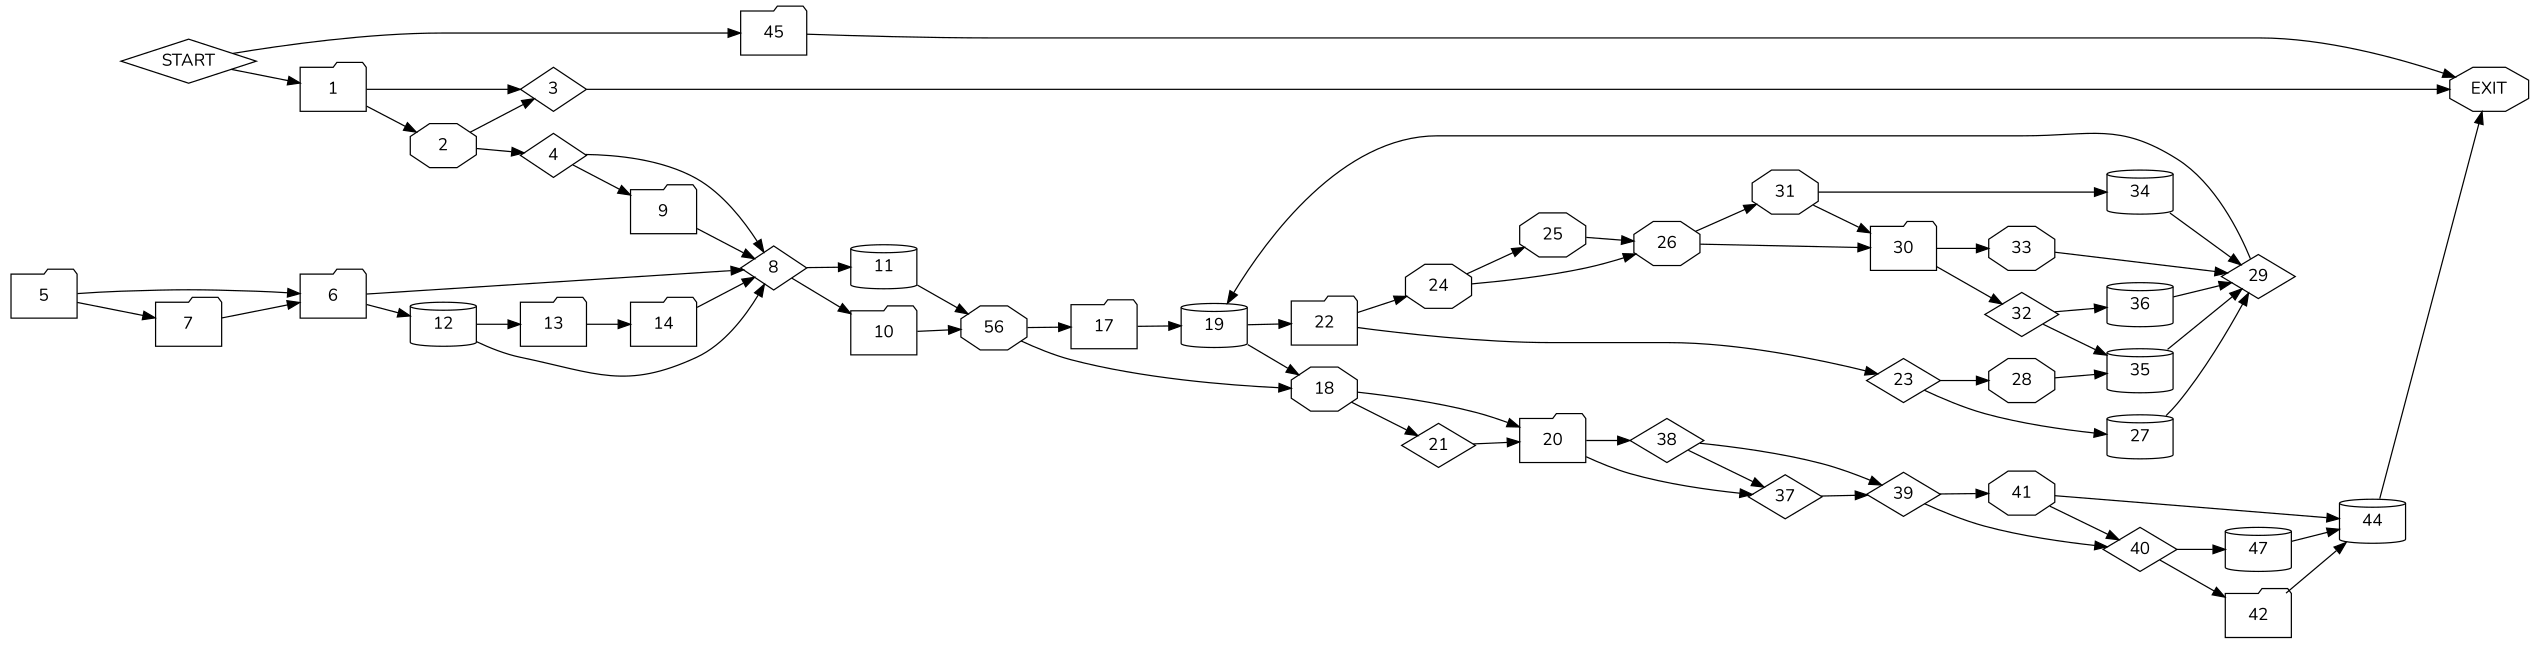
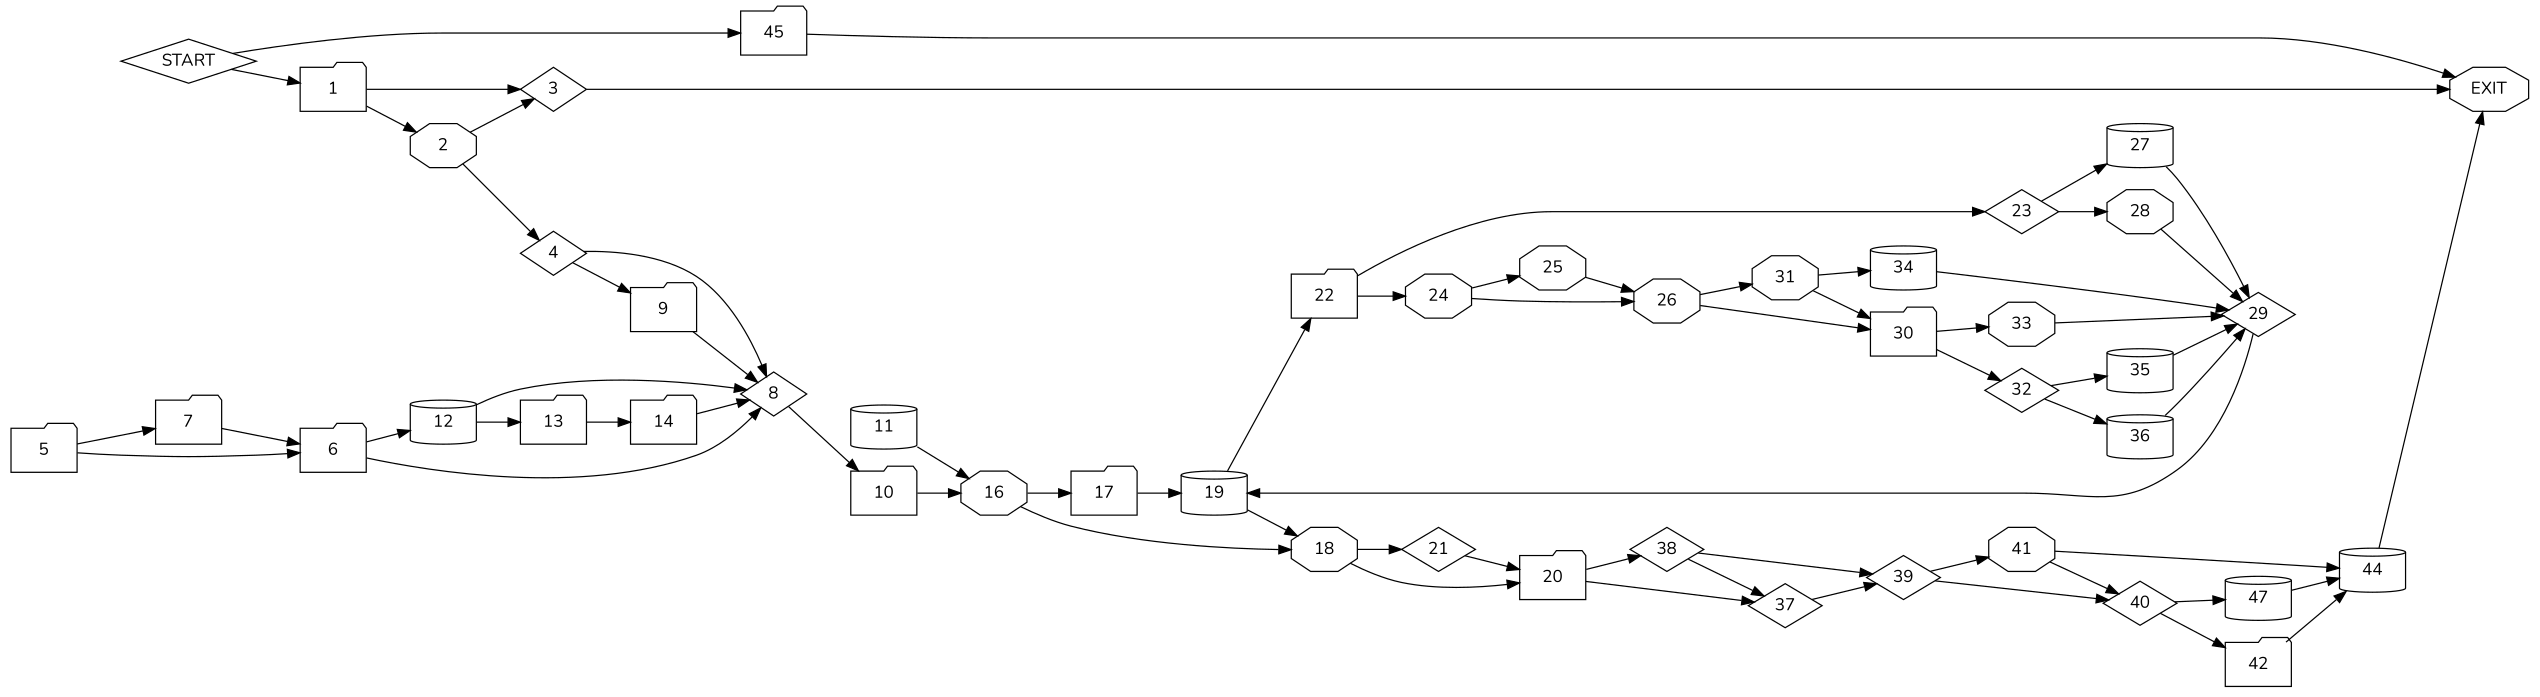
edge "8" -> "11": removed
node "56": label "56" -> "16"
edge "28" -> "35": now "28" -> "29"
